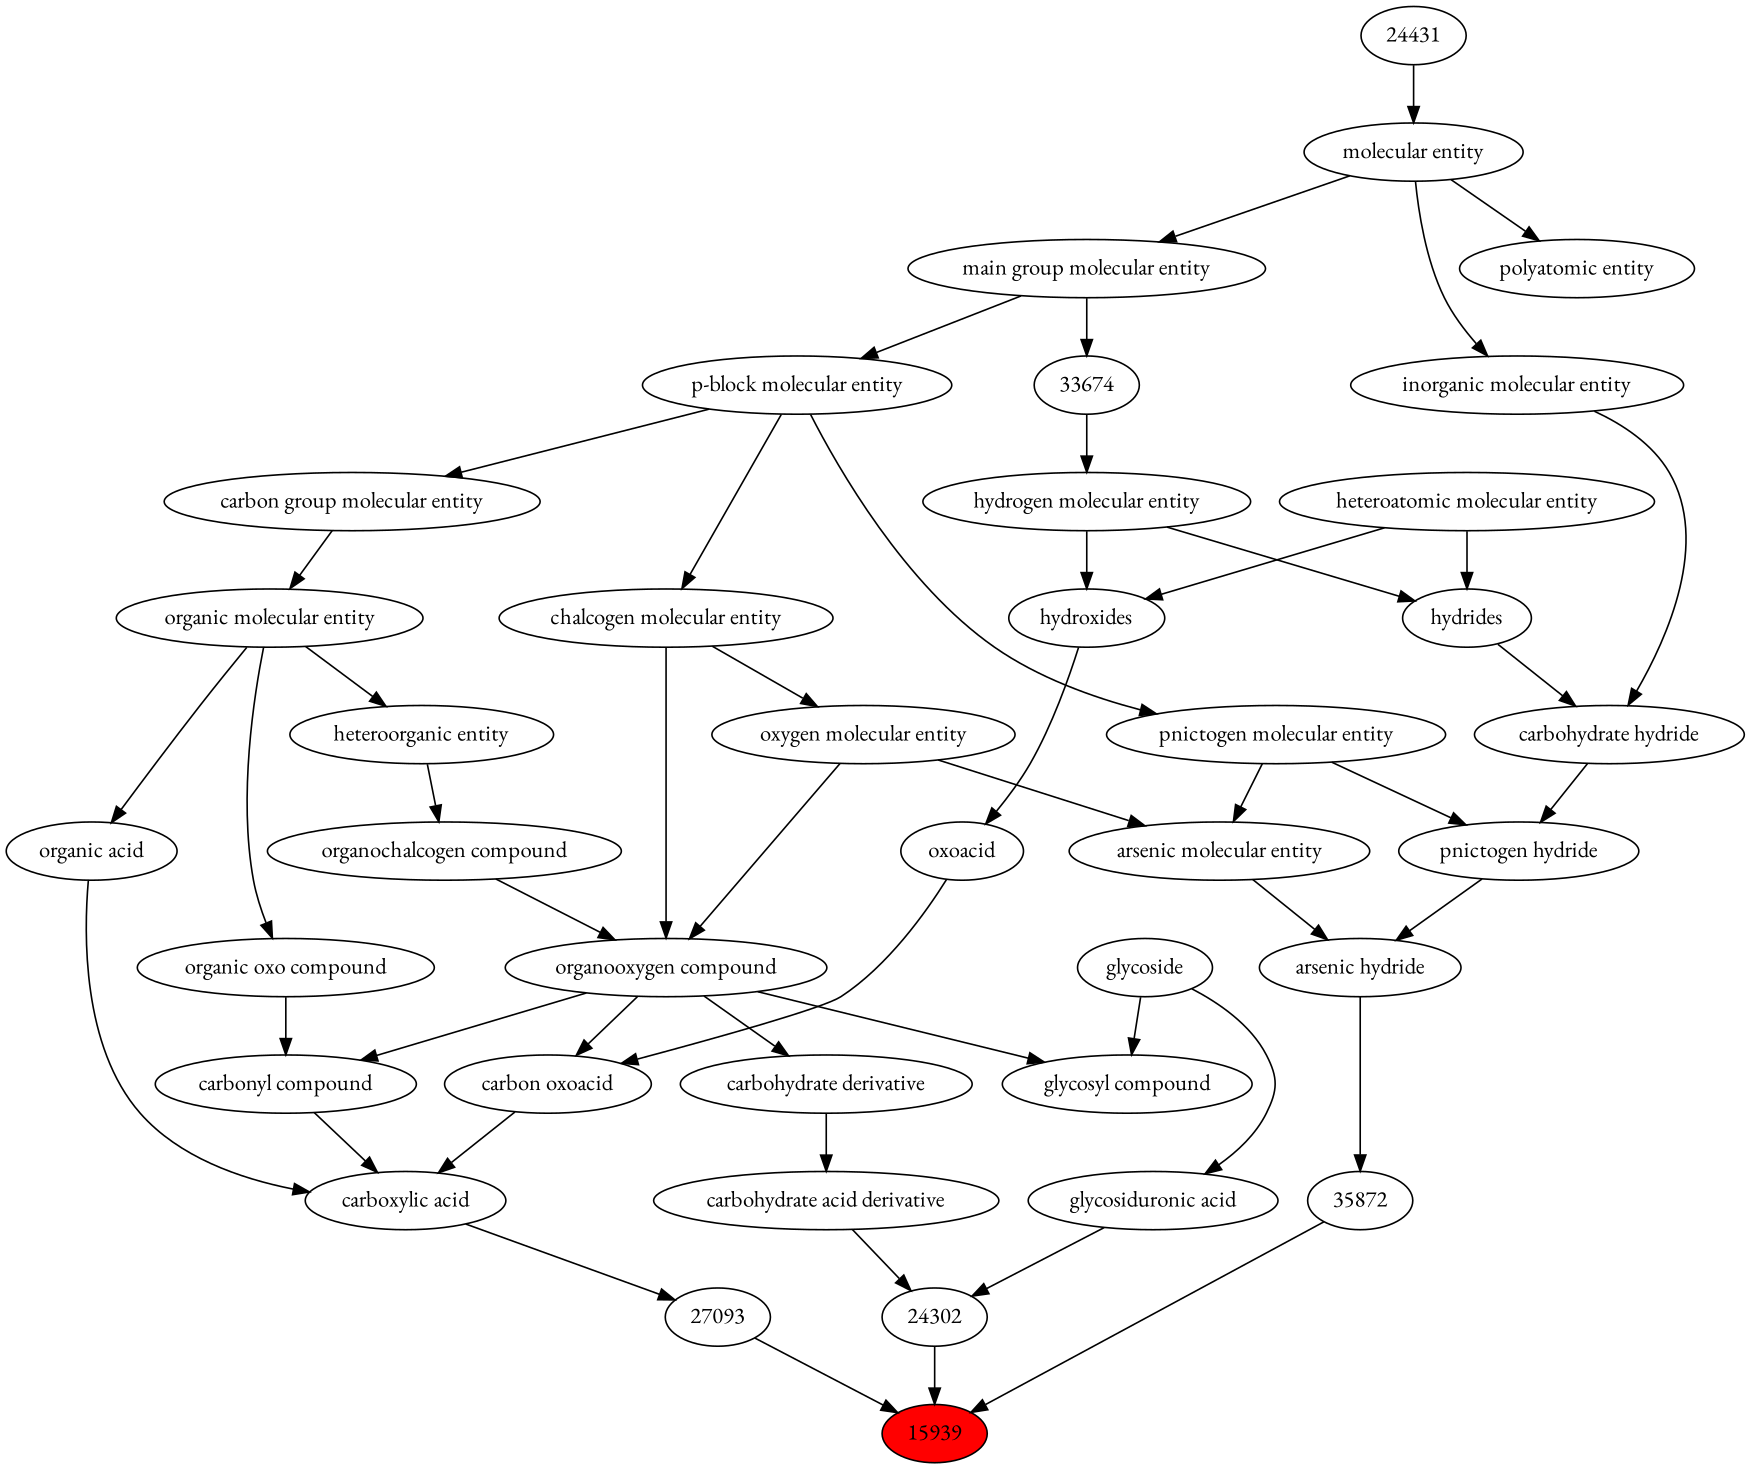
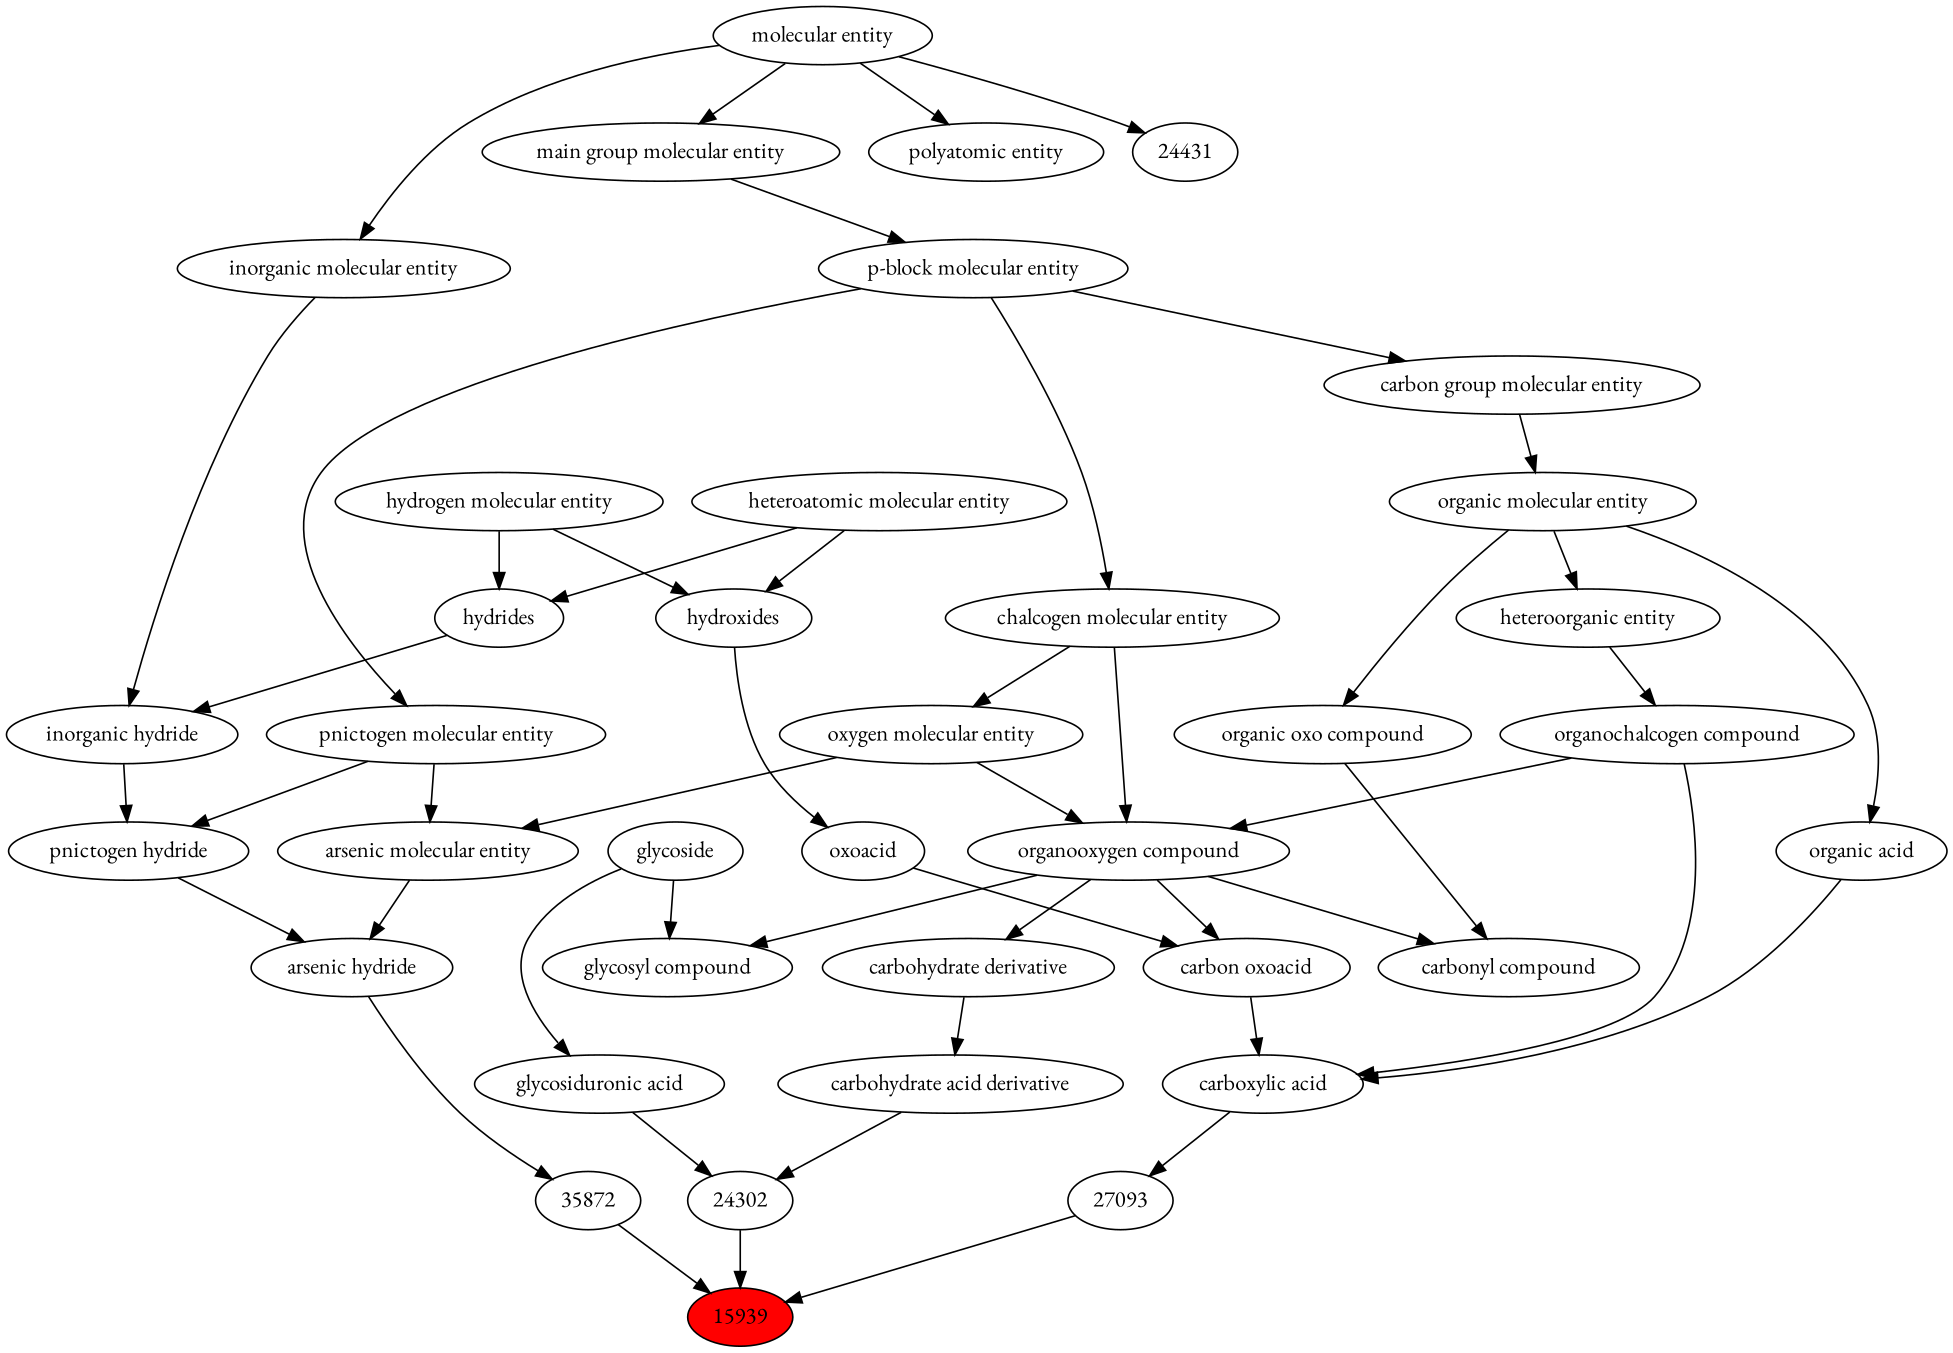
edge "24431" -> "molecular entity": reversed
node "33674": removed
node "carbohydrate hydride": label "carbohydrate hydride" -> "inorganic hydride"
edge "carbonyl compound" -> "carboxylic acid": now "organochalcogen compound" -> "carboxylic acid"
